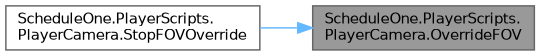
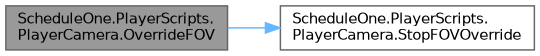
edge "ScheduleOne.PlayerScripts. PlayerCamera.StopFOVOverride" -> "ScheduleOne.PlayerScripts. PlayerCamera.OverrideFOV": reversed
